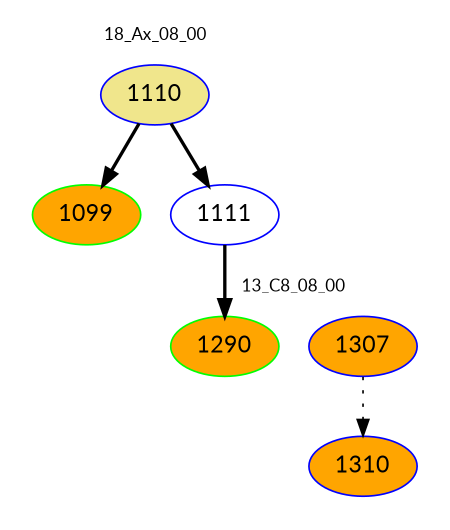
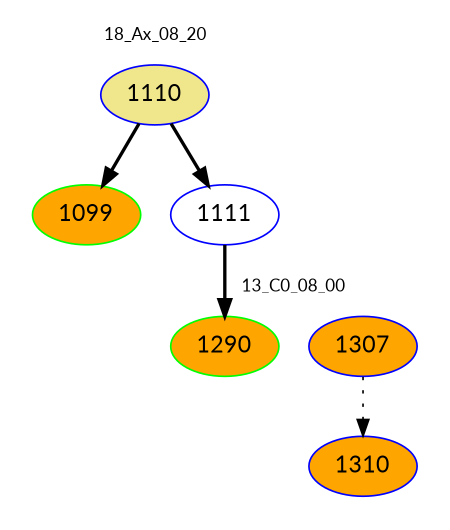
cluster "18_Ax_08_00": label "18_Ax_08_00" -> "18_Ax_08_20"
cluster "13_C8_08_00": label "13_C8_08_00" -> "13_C0_08_00"
